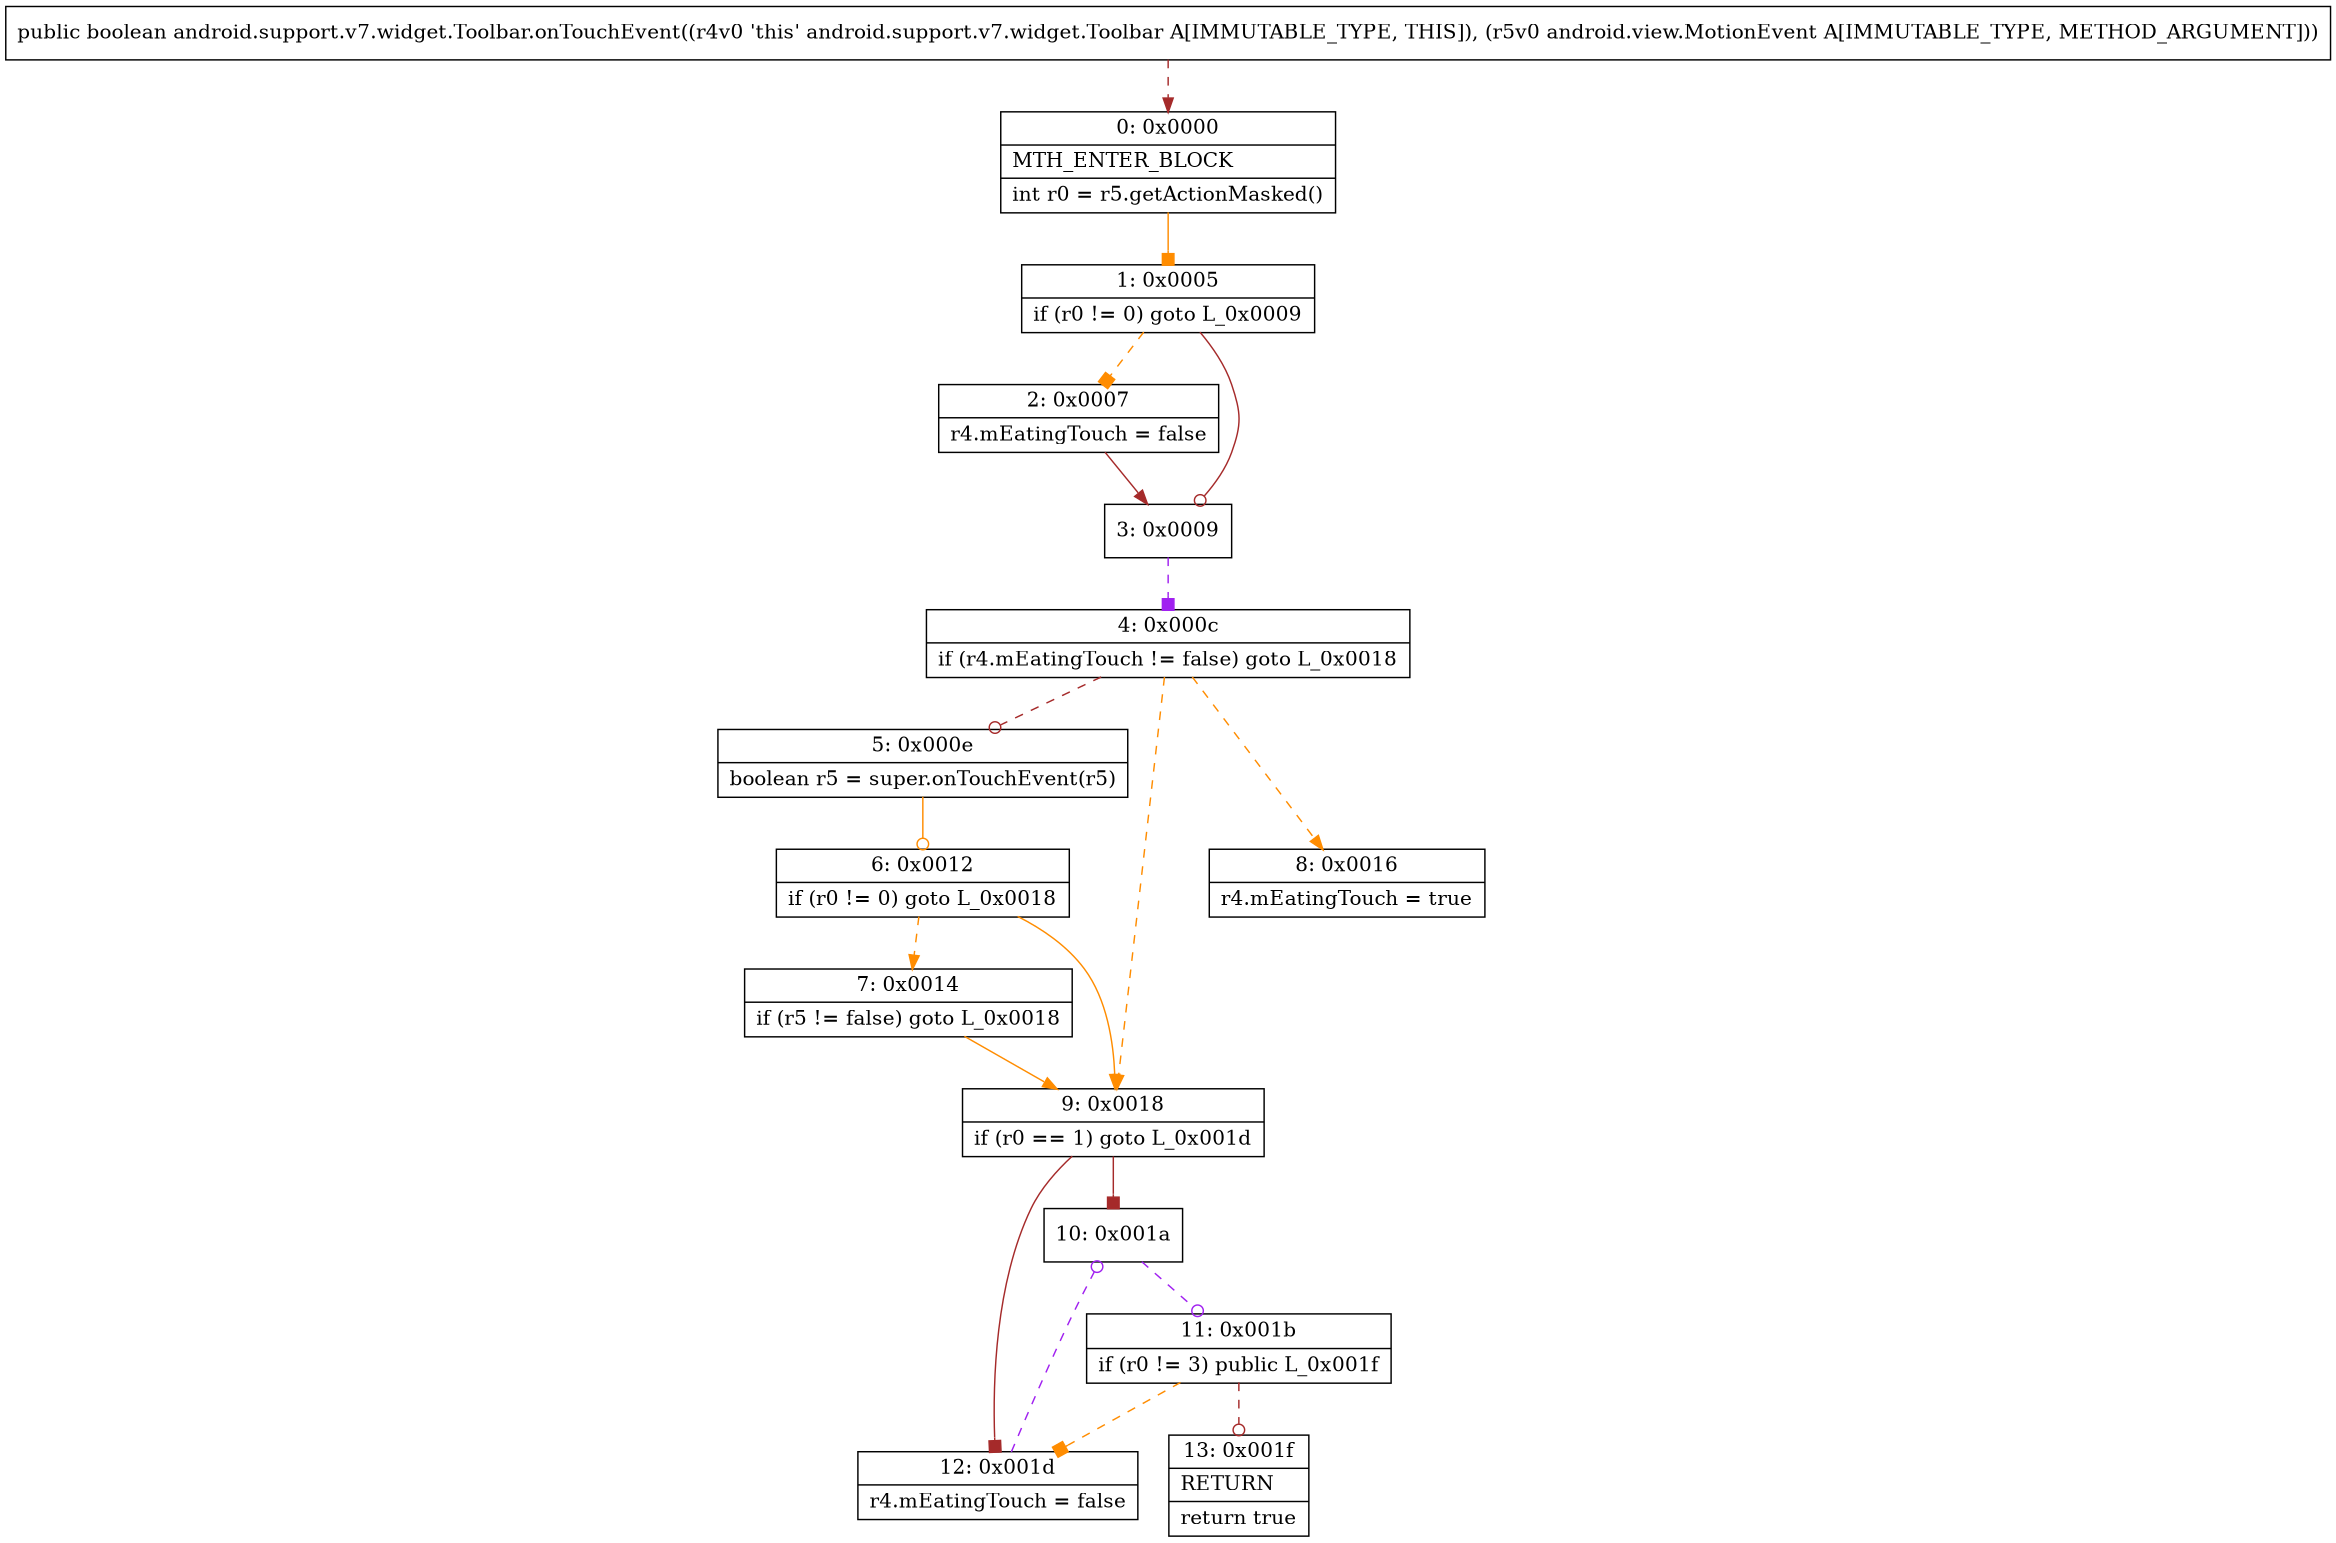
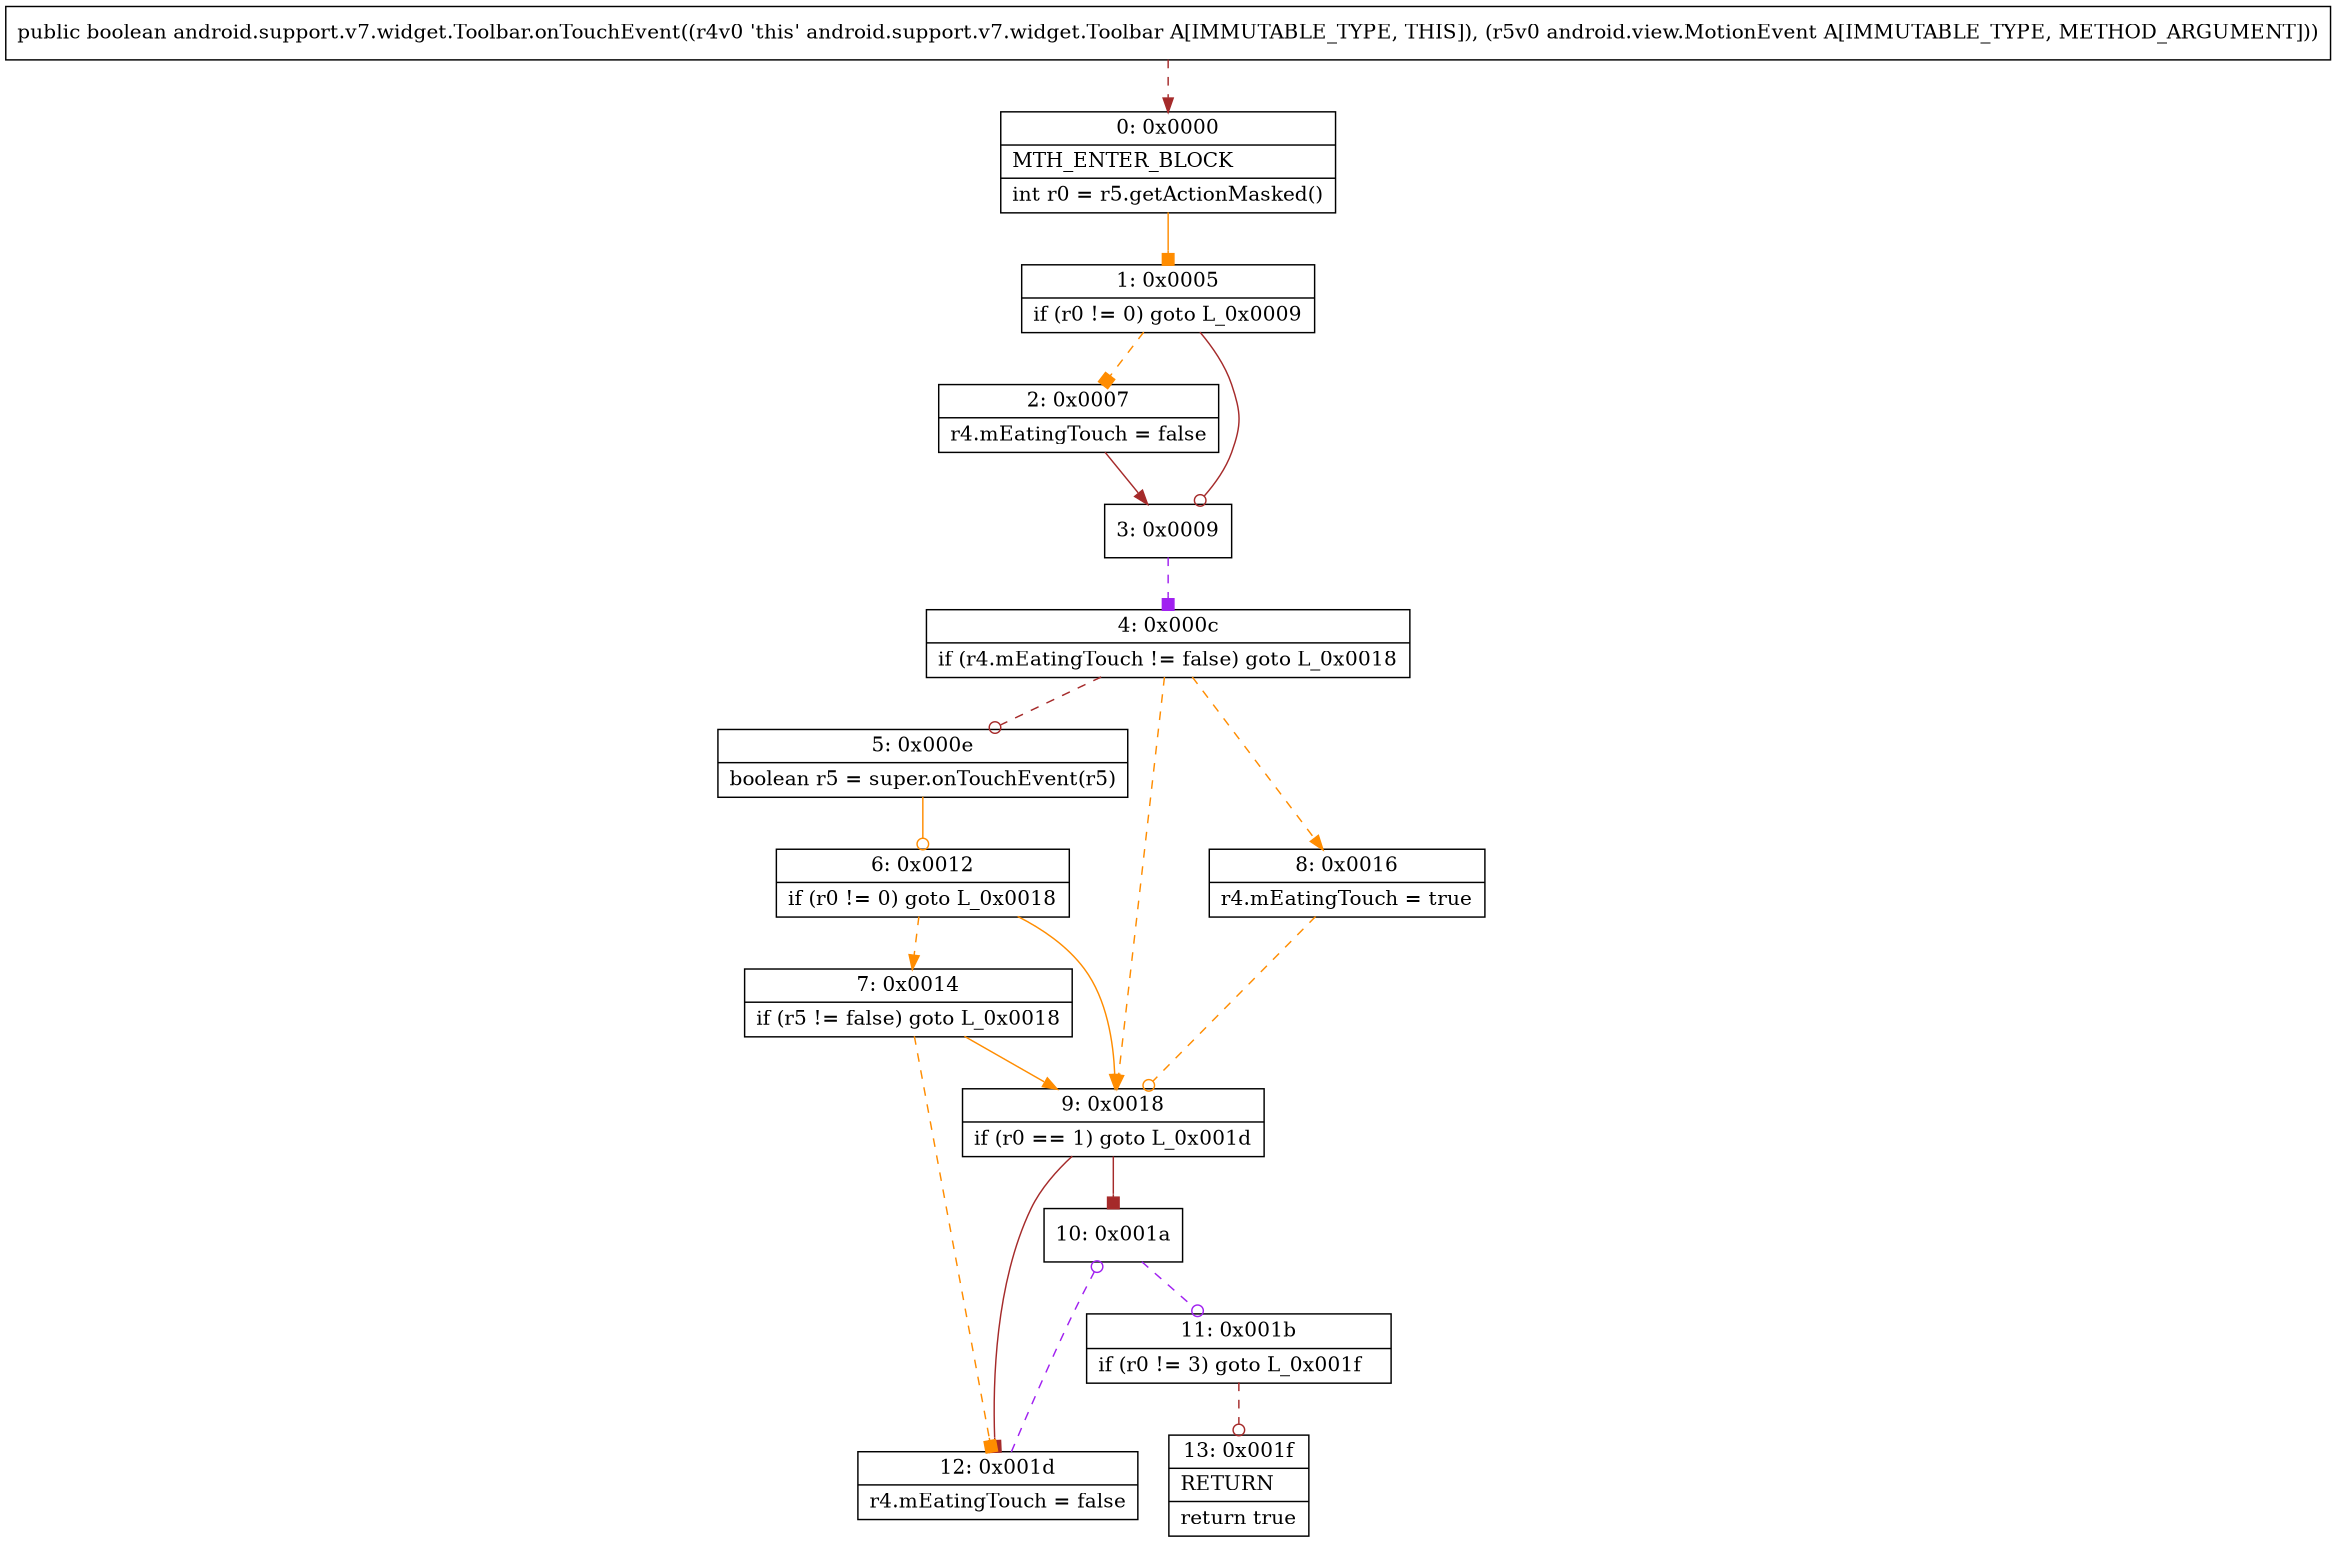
edge "8: 0x0016" -> "9: 0x0018": added
node "11: 0x001b": text "if (r0 != 3) public L_0x001f" -> "if (r0 != 3) goto L_0x001f"
edge "11: 0x001b" -> "12: 0x001d": now "7: 0x0014" -> "12: 0x001d"
